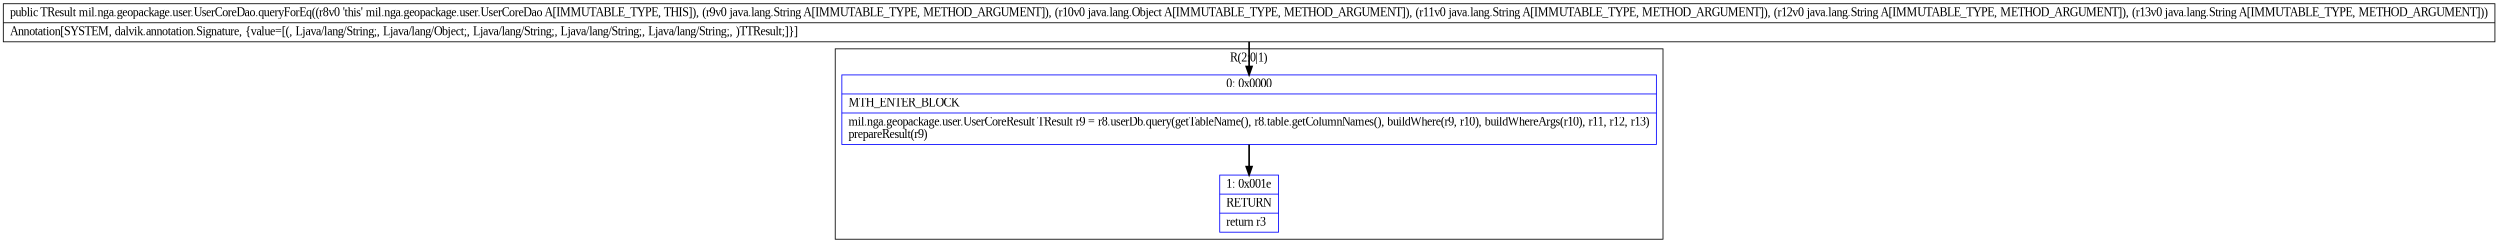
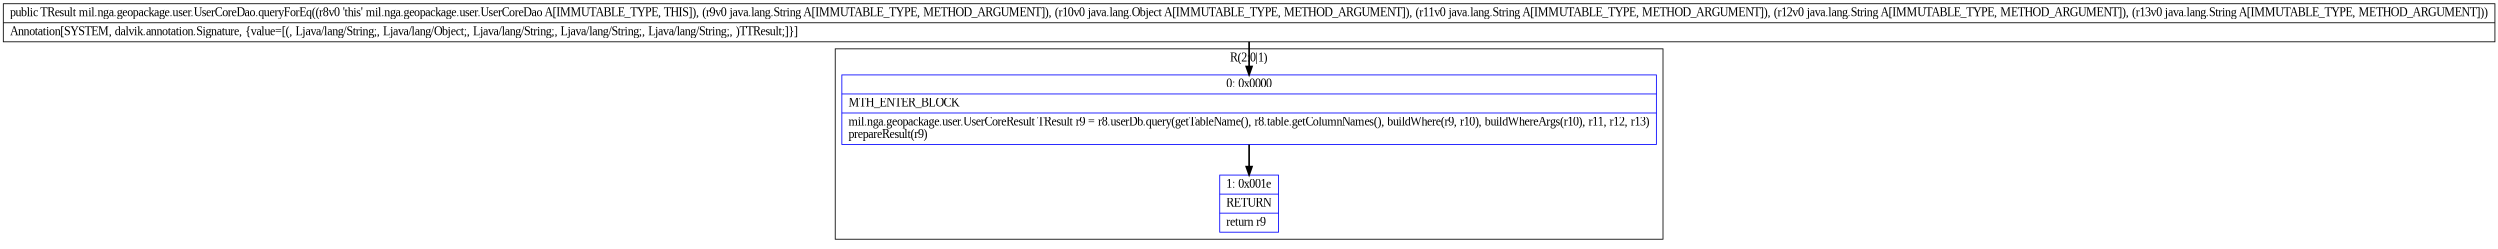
node "1: 0x001e": text "return r3" -> "return r9"
